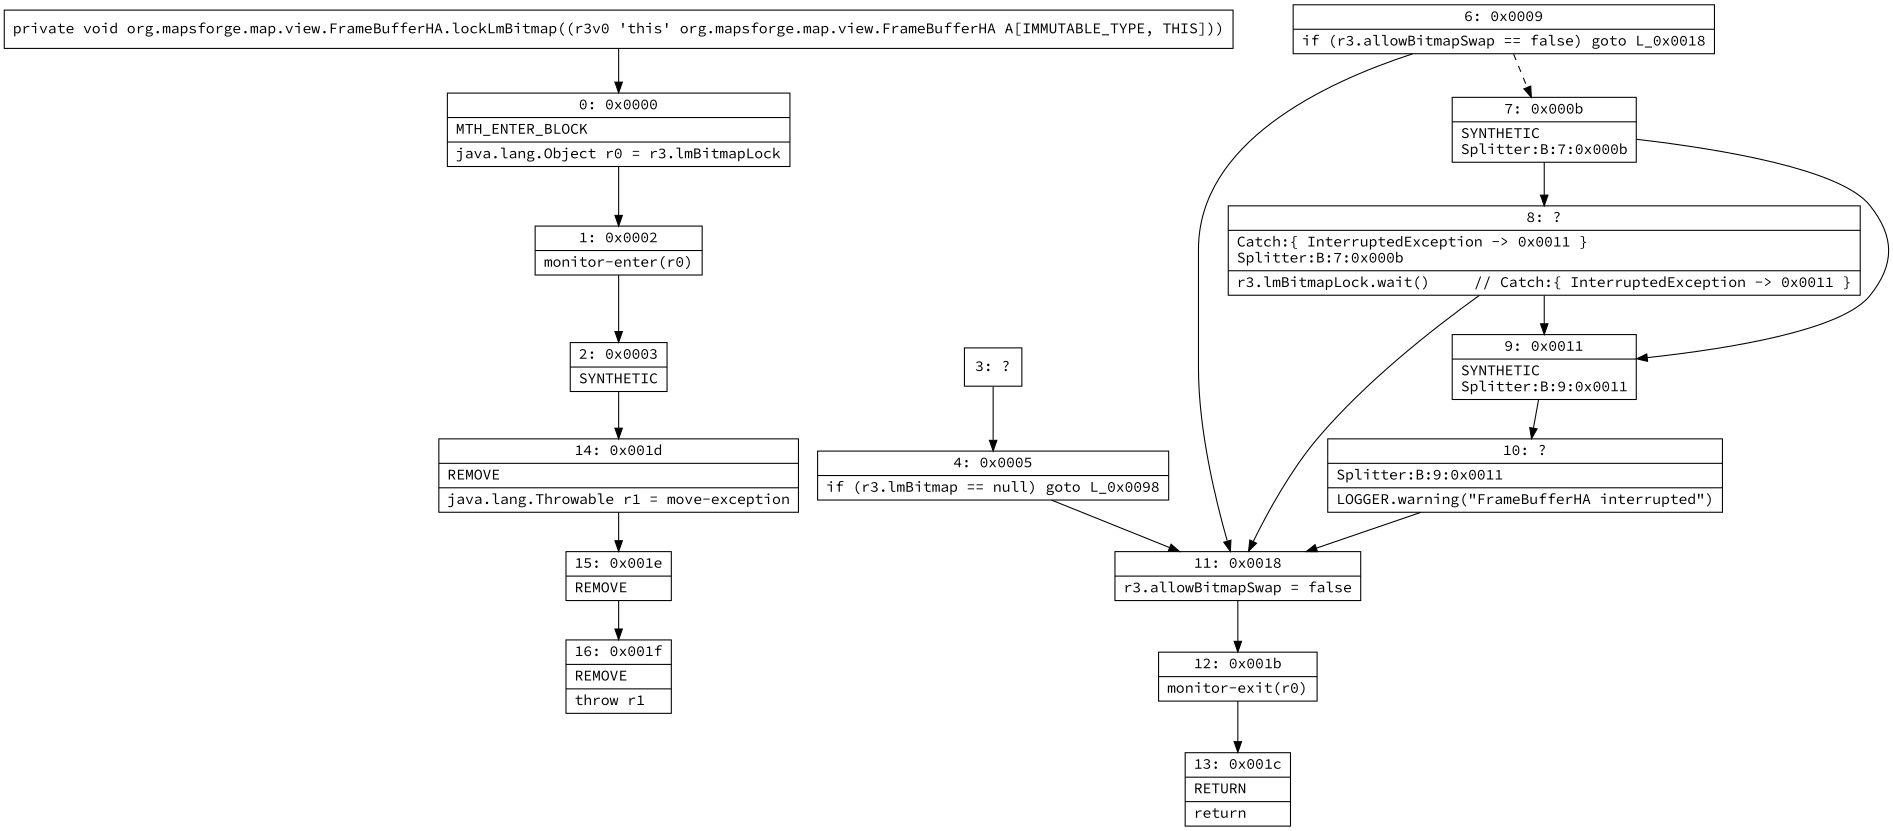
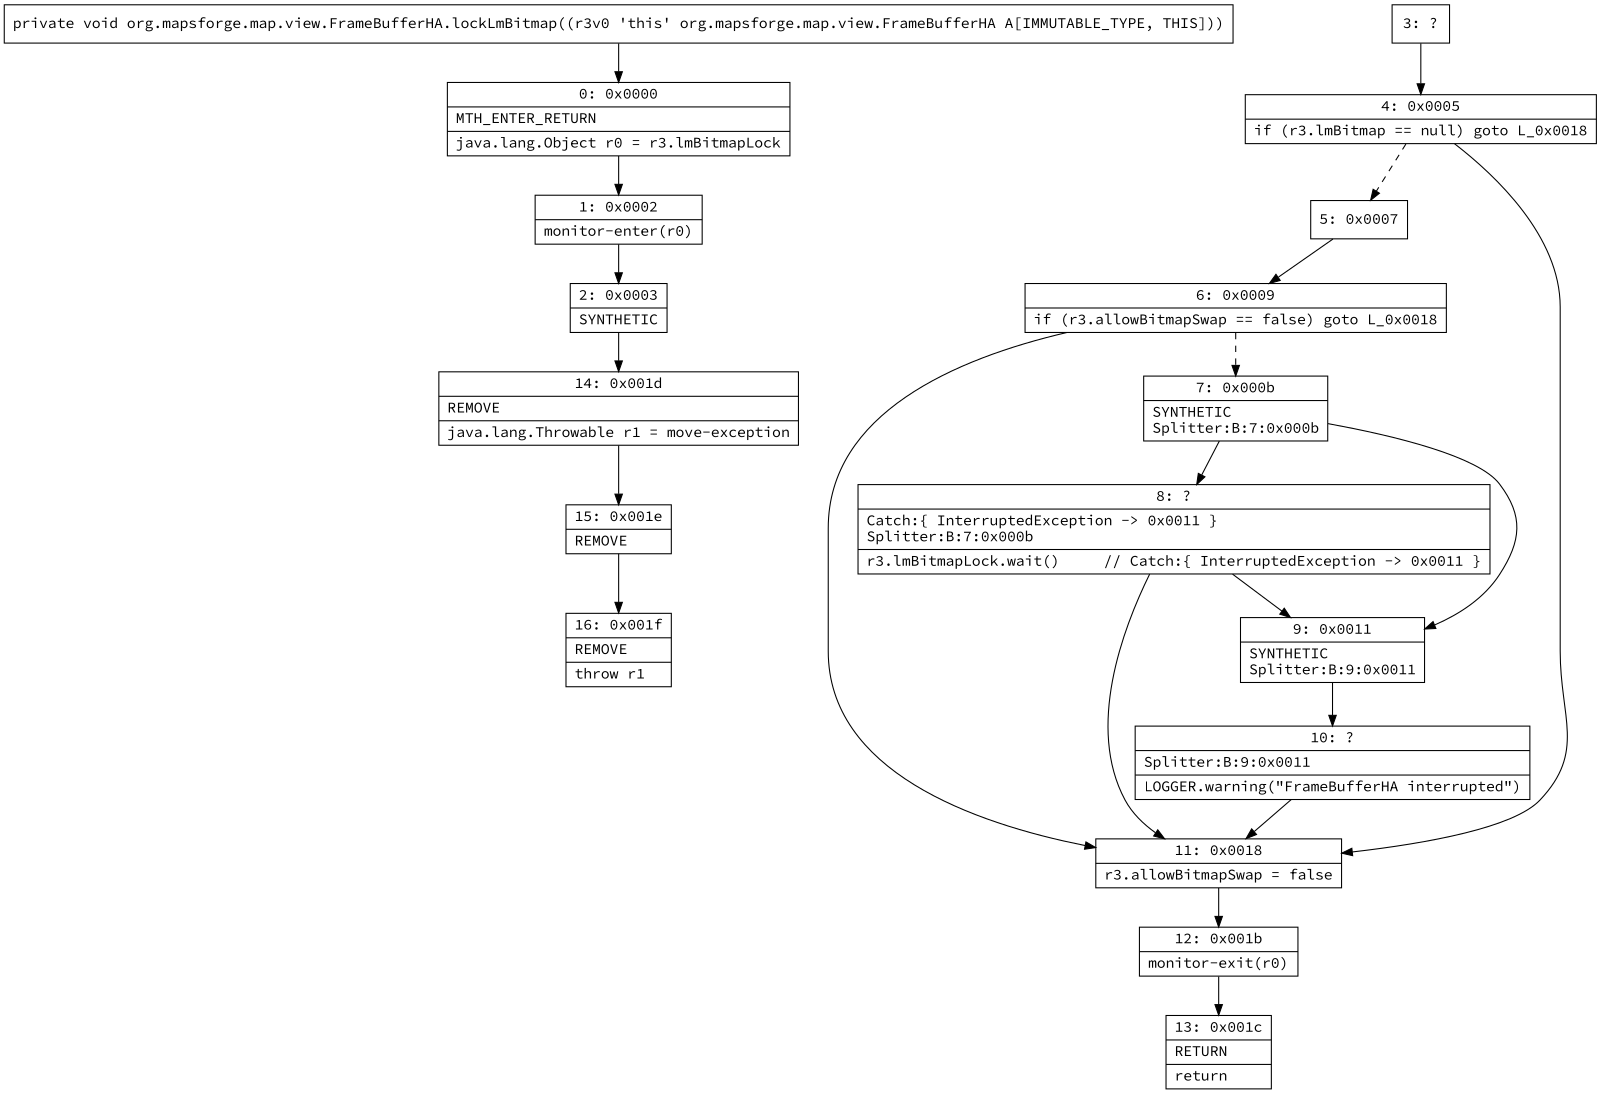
node "0: 0x0000": text "MTH_ENTER_BLOCK" -> "MTH_ENTER_RETURN"
node "5: 0x0007": added
node "4: 0x0005": text "if (r3.lmBitmap == null) goto L_0x0098" -> "if (r3.lmBitmap == null) goto L_0x0018"
